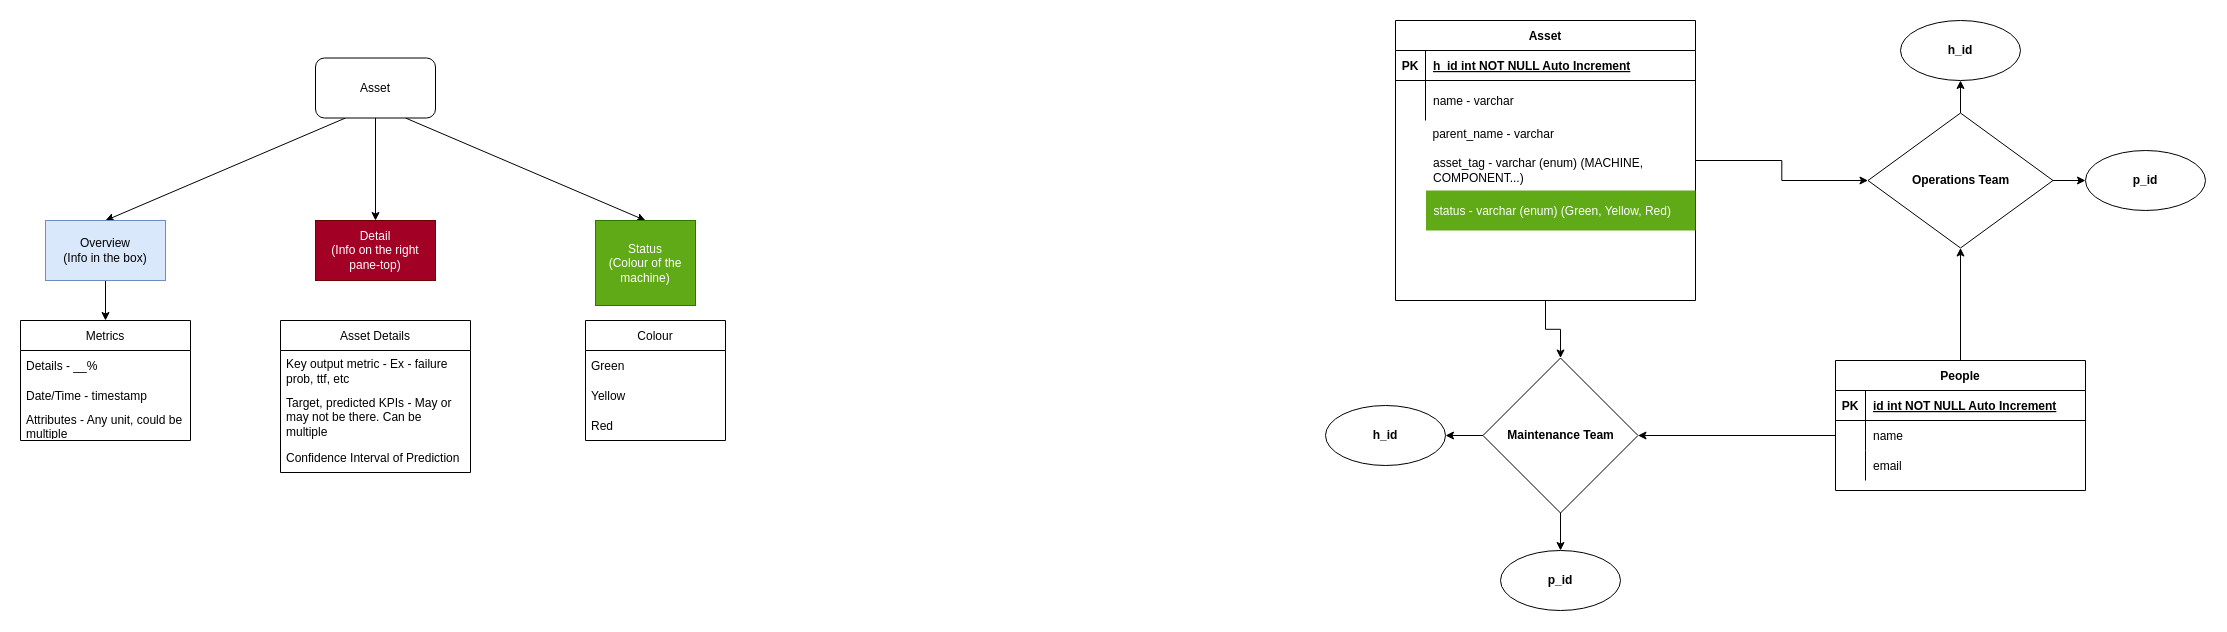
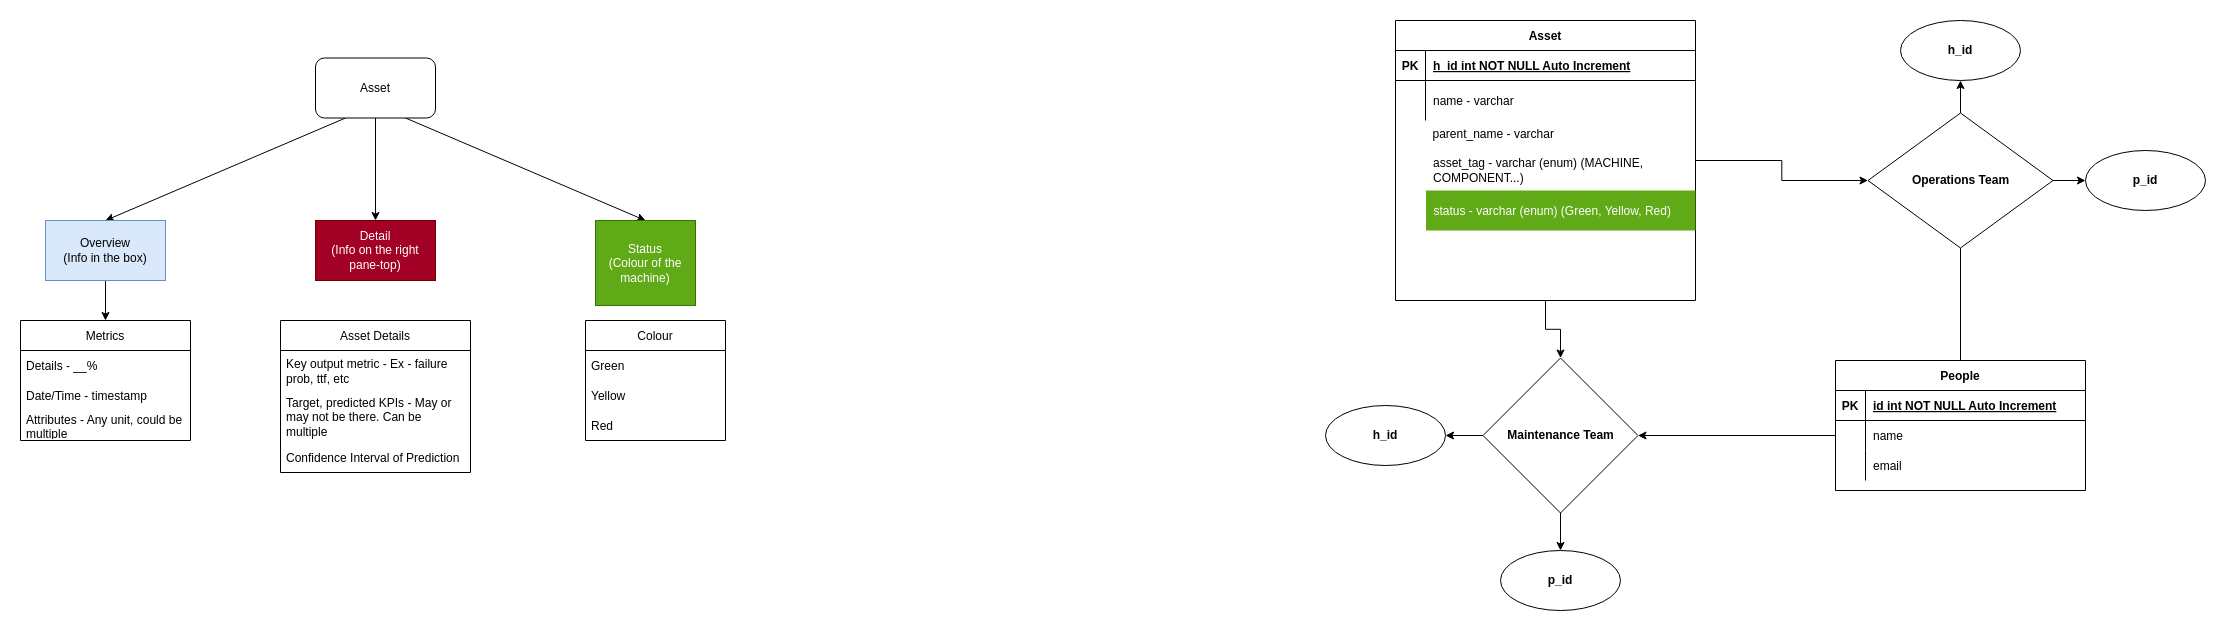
edge "People" -> "Operations Team": arrowhead classic -> none
